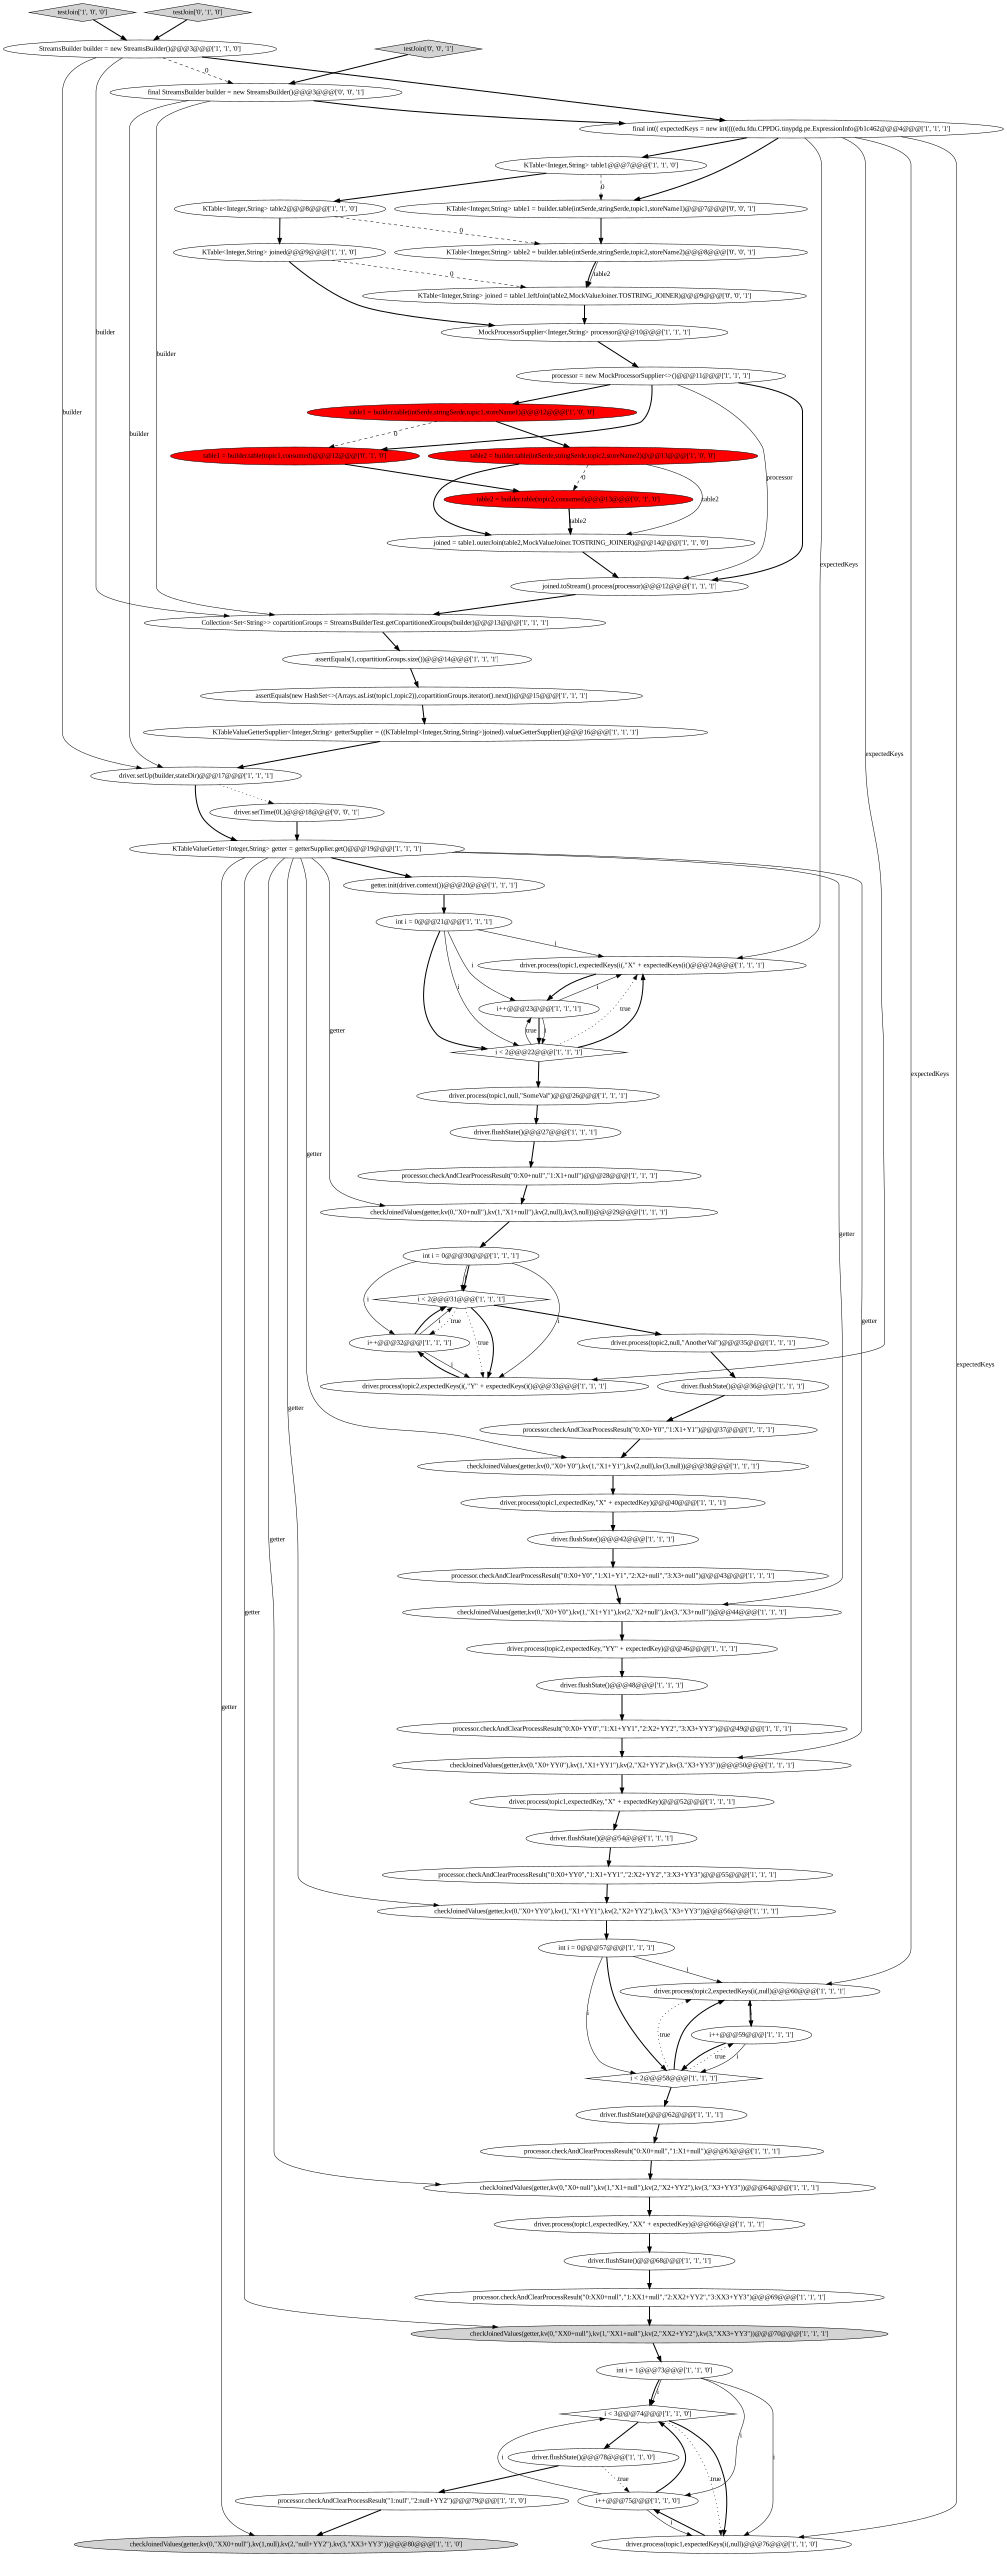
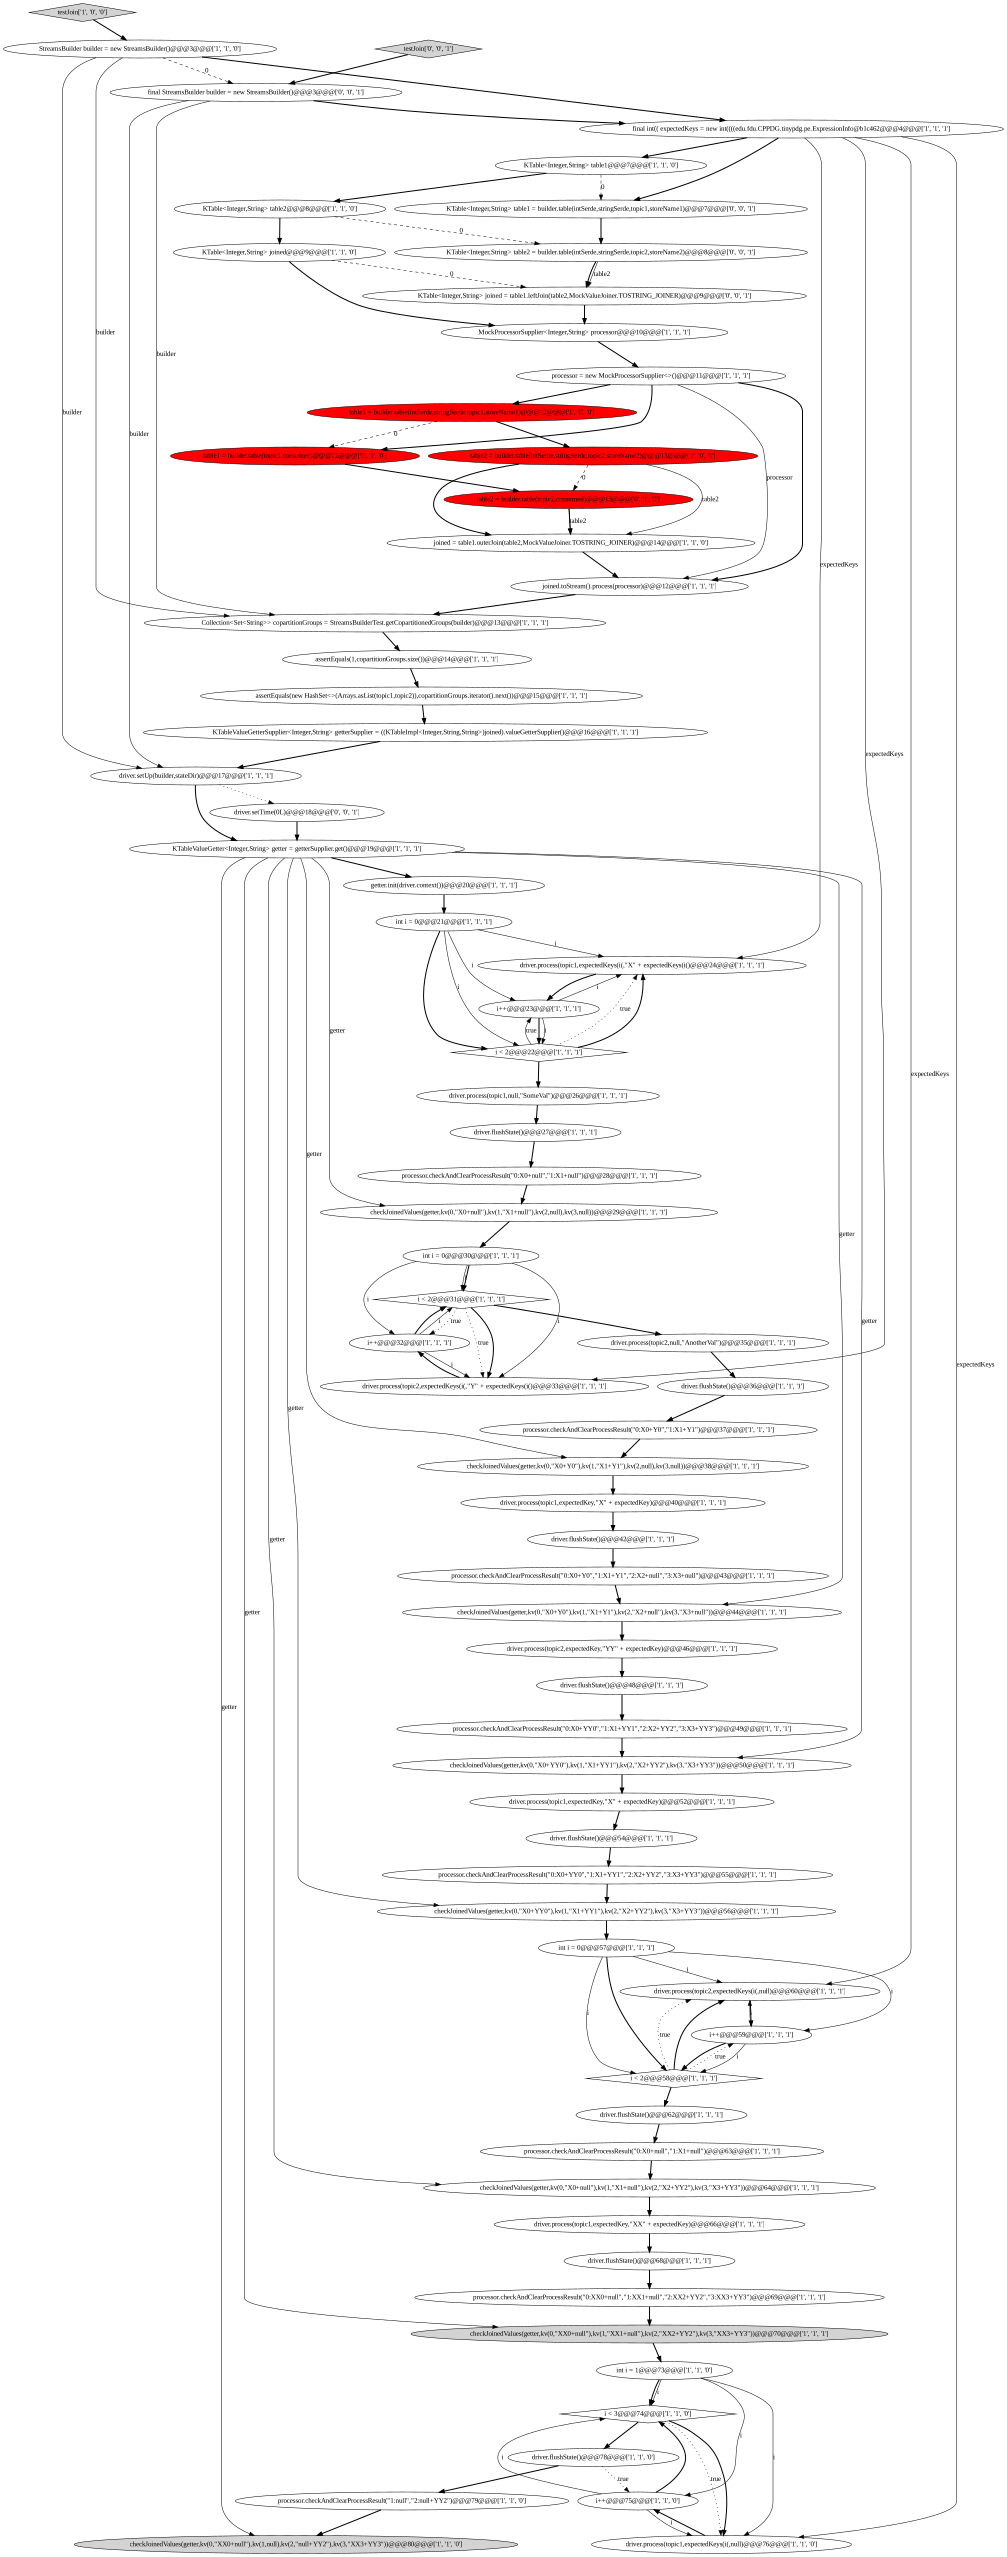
node "testJoin['0', '1', '0']": removed
edge "int i = 0@@@57@@@['1', '1', '1']" -> "i++@@@59@@@['1', '1', '1']": added, label "i"
